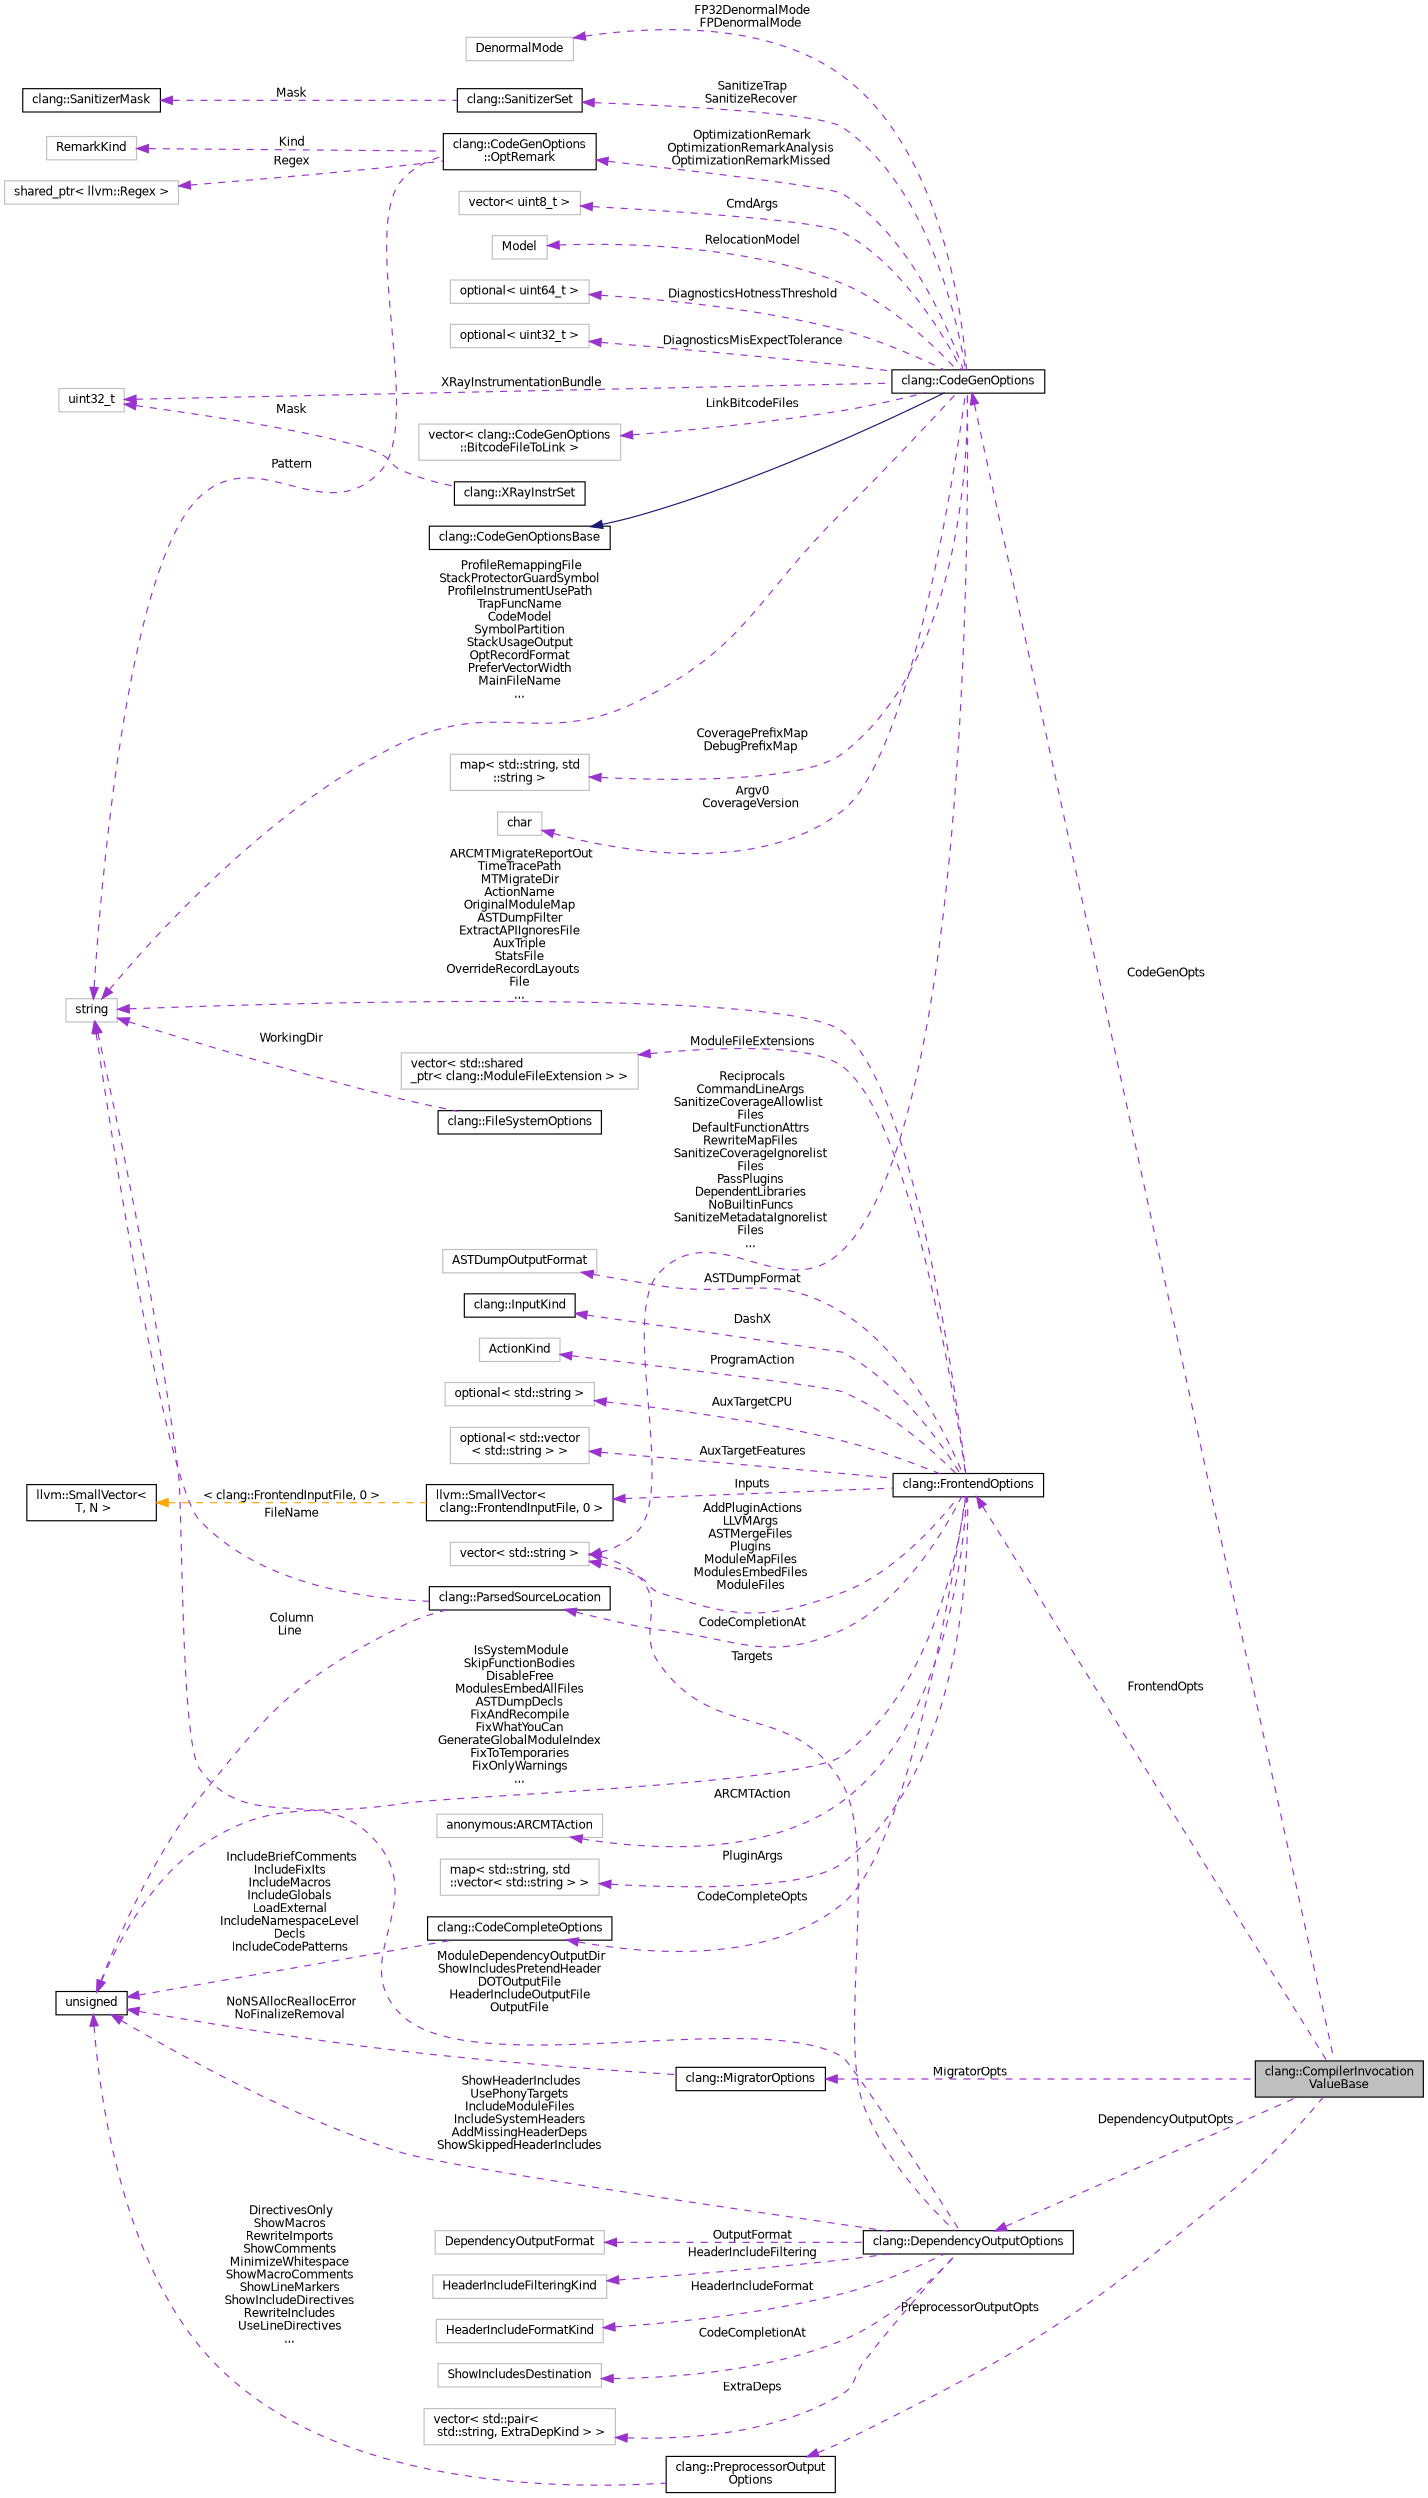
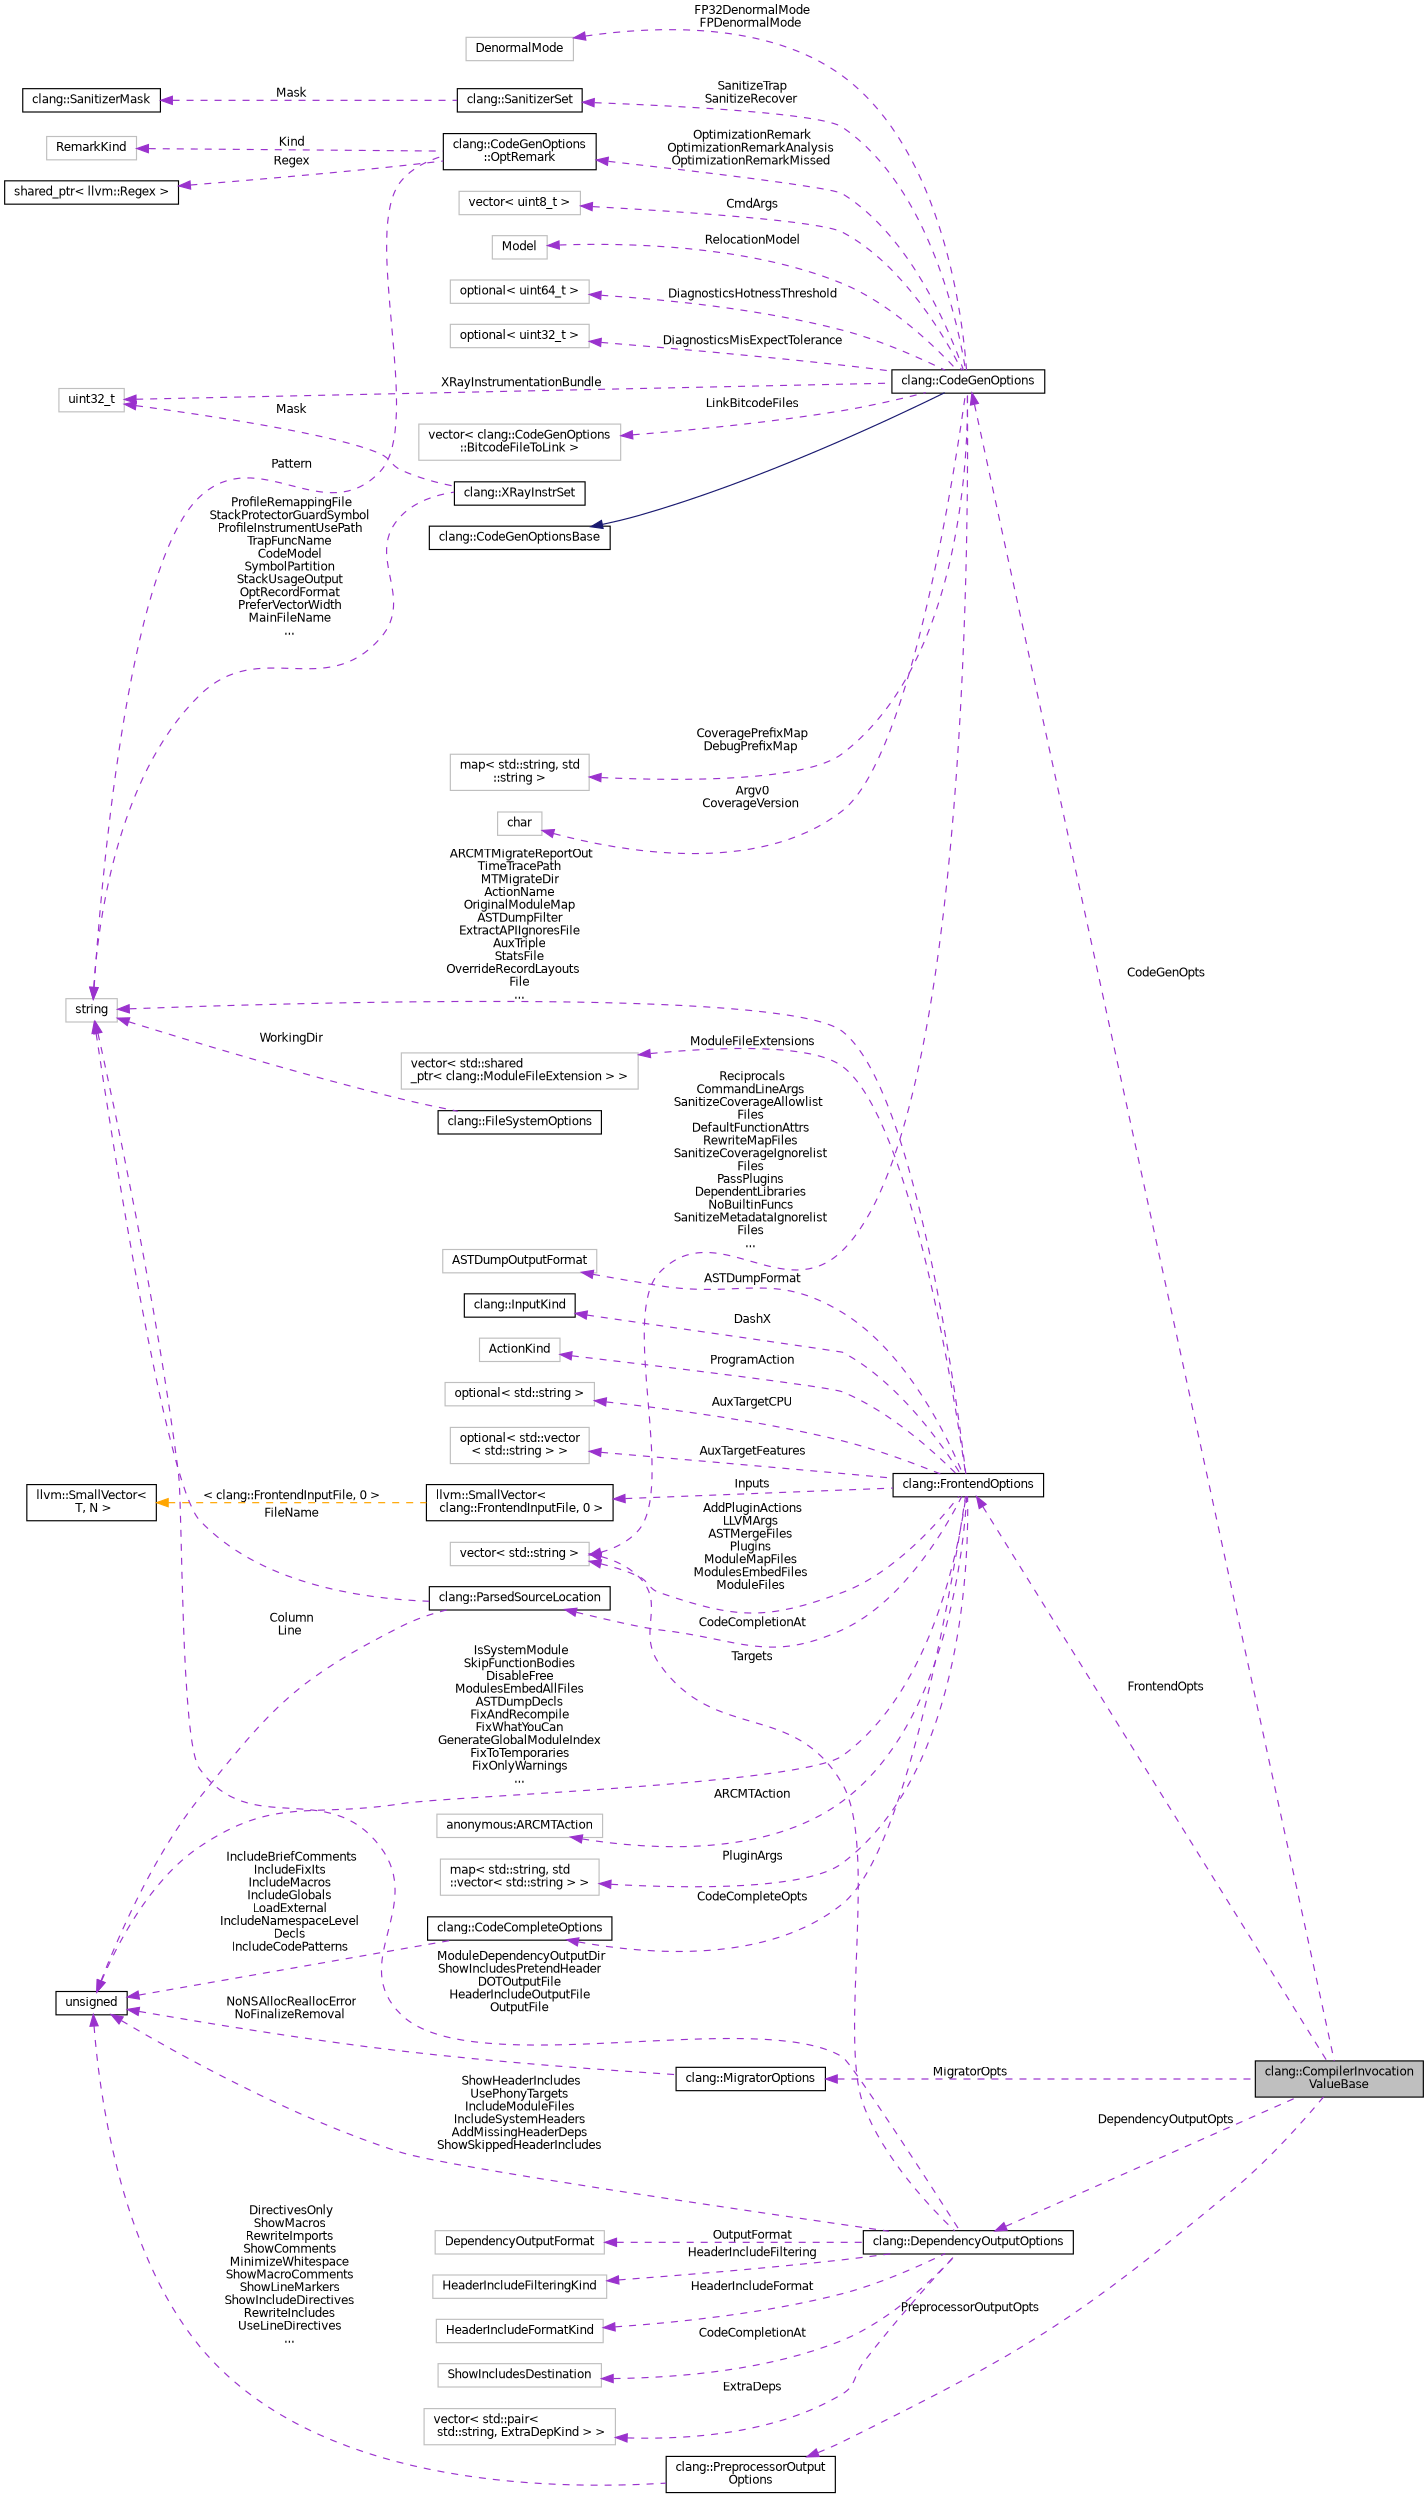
node "shared_ptr< llvm::Regex >": color grey75 -> black
edge "clang::CodeGenOptions" -> "string": now "clang::XRayInstrSet" -> "string"
